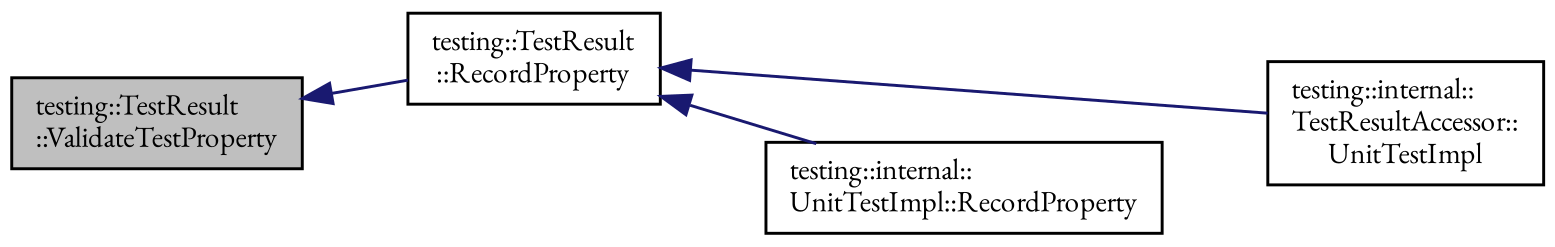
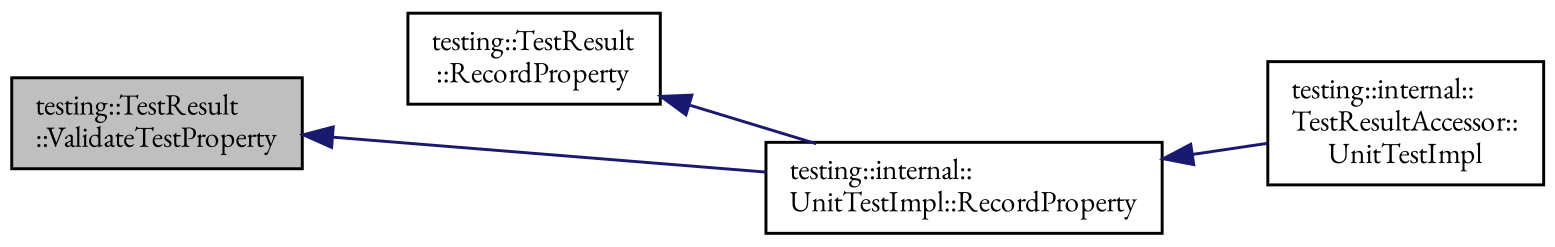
edge "testing::TestResult ::RecordProperty" -> "testing::TestResult ::ValidateTestProperty": now "testing::internal:: UnitTestImpl::RecordProperty" -> "testing::TestResult ::ValidateTestProperty"
edge "testing::internal:: TestResultAccessor:: UnitTestImpl" -> "testing::TestResult ::RecordProperty": now "testing::internal:: TestResultAccessor:: UnitTestImpl" -> "testing::internal:: UnitTestImpl::RecordProperty"
